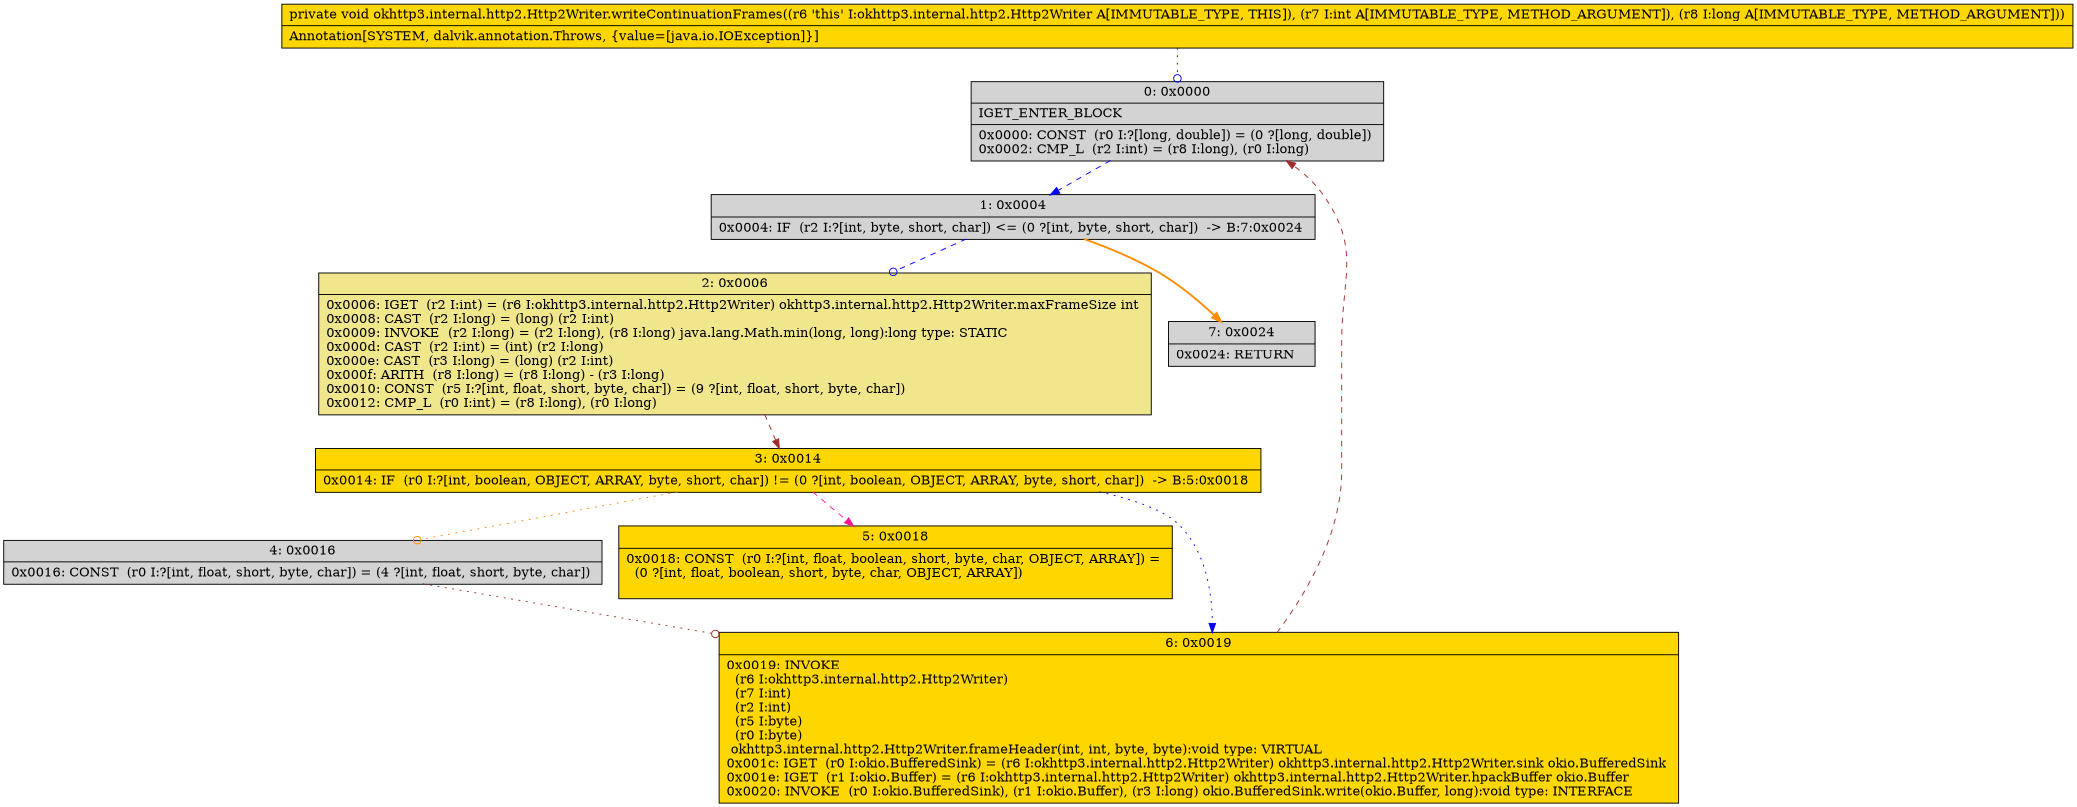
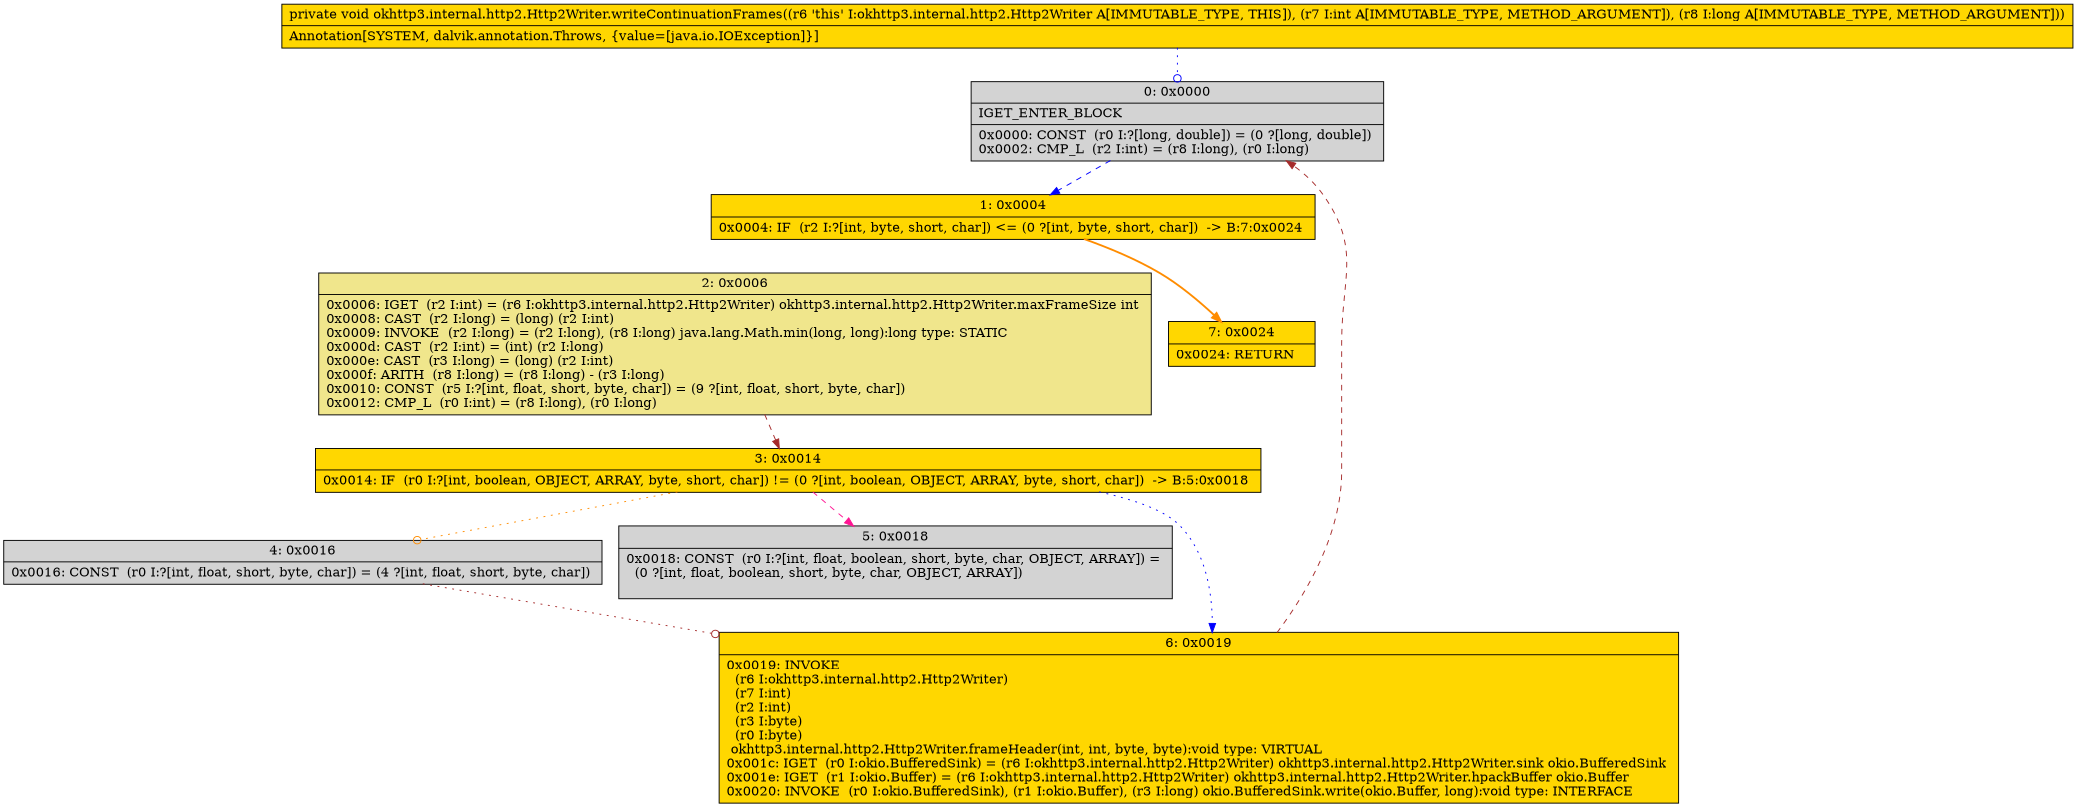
node "1: 0x0004": fillcolor lightgrey -> gold
edge "1: 0x0004" -> "2: 0x0006": removed
node "7: 0x0024": fillcolor lightgrey -> gold
node "5: 0x0018": fillcolor gold -> lightgrey
node "6: 0x0019": text "(r5 I:byte)" -> "(r3 I:byte)"
